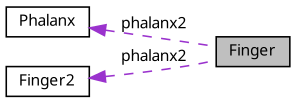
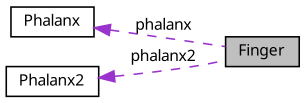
edge "Finger" -> "Phalanx": label " phalanx2" -> " phalanx"
node "Finger2": label "Finger2" -> "Phalanx2"
